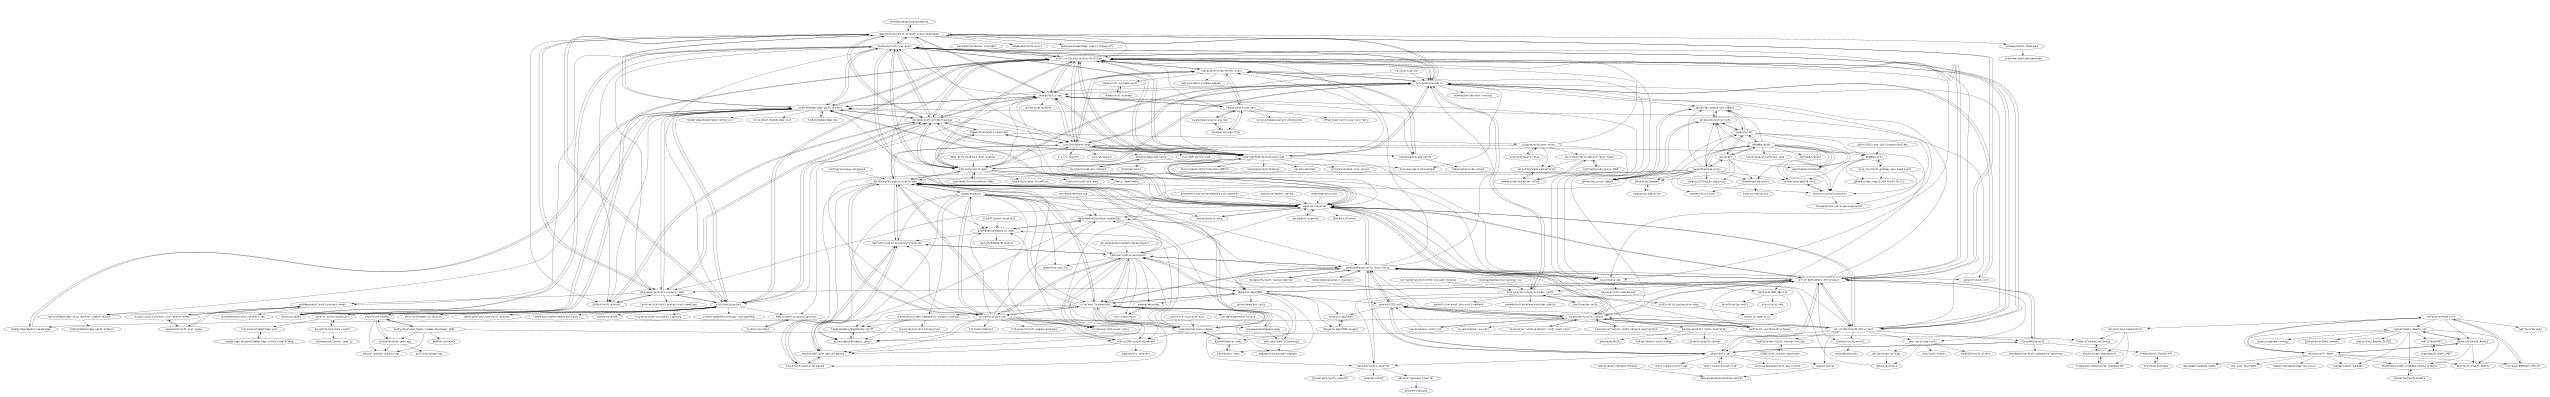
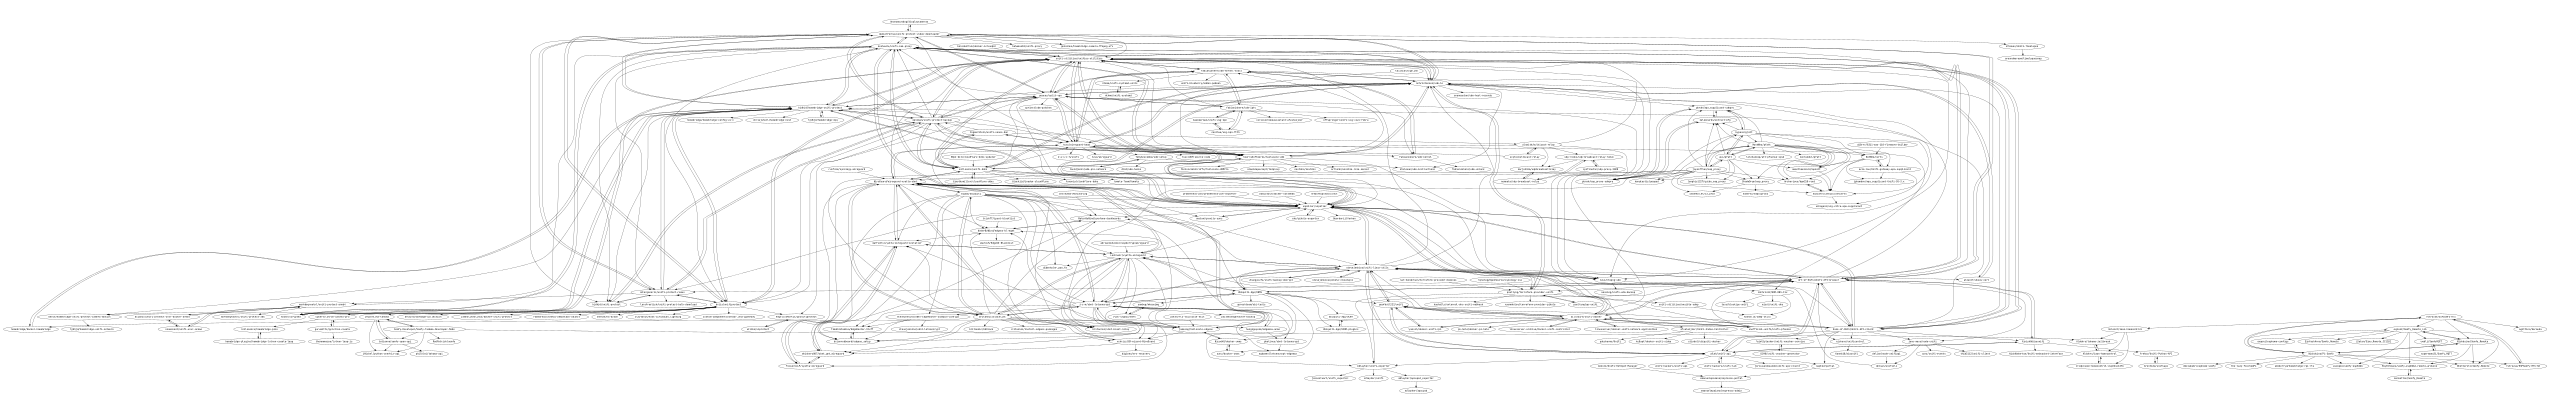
edge "tailscale/golink" -> "kchristensen/udm-le": now "peacey/split-vpn" -> "kchristensen/udm-le"
edge "keshavdv/unifi-cam-proxy" -> "ep1cman/unifi-protect-backup": removed
node "basmeerman/caseta-usg-kpn": label "basmeerman/caseta-usg-kpn" -> "basmeerman/unifi-usg-kpn"
edge "SierraSoftworks/tailscale-udm" -> "unifi-utilities/unifios-utilities": removed
edge "ep1cman/unifi-protect-backup" -> "IngmarStein/unifi-sonos-doc": removed
edge "iwleonards/extract-mfg" -> "bypassrg/att": removed
edge "MonkWho/pfatt" -> "bypassrg/att": now "MonkWho/pfatt" -> "evie-lau/Unifi-gateway-wpa-supplicant"
edge "willswire/unifi-ddns" -> "hjdhjd/homebridge-unifi-protect": now "scyto/multicast-relay" -> "hjdhjd/homebridge-unifi-protect"
edge "briis/unifiprotect" -> "ep1cman/unifi-protect-backup": now "briis/unifiprotect" -> "koush/scrypted"
node "prometheus-pve/brianredbeard-pve-exporter": label "prometheus-pve/brianredbeard-pve-exporter" -> "prometheus-pve/prometheus-pve-exporter"
node "DomiStyle/docker-idrac6": label "DomiStyle/docker-idrac6" -> "DomiStyle/docker-systemd6"
node "kangtastic/eap_proxy": removed
edge "jamesog/tailscale-edgeos" -> "WaterByWind/grafana-dashboards": now "jamesog/tailscale-edgeos" -> "mafredri/vyatta-wireguard-installer"
node "timelapsesnap/unifi-linux-utils": label "timelapsesnap/unifi-linux-utils" -> "stevejenkins/unifi-linux-utils"
edge "Lochnair/vyatta-wireguard" -> "sowbug/mkeosimg": removed
edge "goofball222/unifi" -> "Ubiquiti-App/UCRM": now "goofball222/unifi" -> "ryansch/docker-unifi-rpi"
node "jameslikeslinux/ucg-unifi-protect": label "jameslikeslinux/ucg-unifi-protect" -> "jameslikeslinux/docker-unifi-protect"
node "jacobalberty/unifi-docker": label "jacobalberty/unifi-docker" -> "willswire/unifi-docker"
node "pducharme/UniFi-Video-Controller": label "pducharme/UniFi-Video-Controller" -> "afvalwijzer/UniFi-Video-Controller"
node "Art-of-WiFi/UniFi-API-client": label "Art-of-WiFi/UniFi-API-client" -> "Kane-of-WiFi/UniFi-API-client"
node "wibberryd/homebridge-rpi-bruxy": label "wibberryd/homebridge-rpi-bruxy" -> "wibberryd/homebridge-rpi-rts"
node "emanuelepaiano/espresso-admin": added
